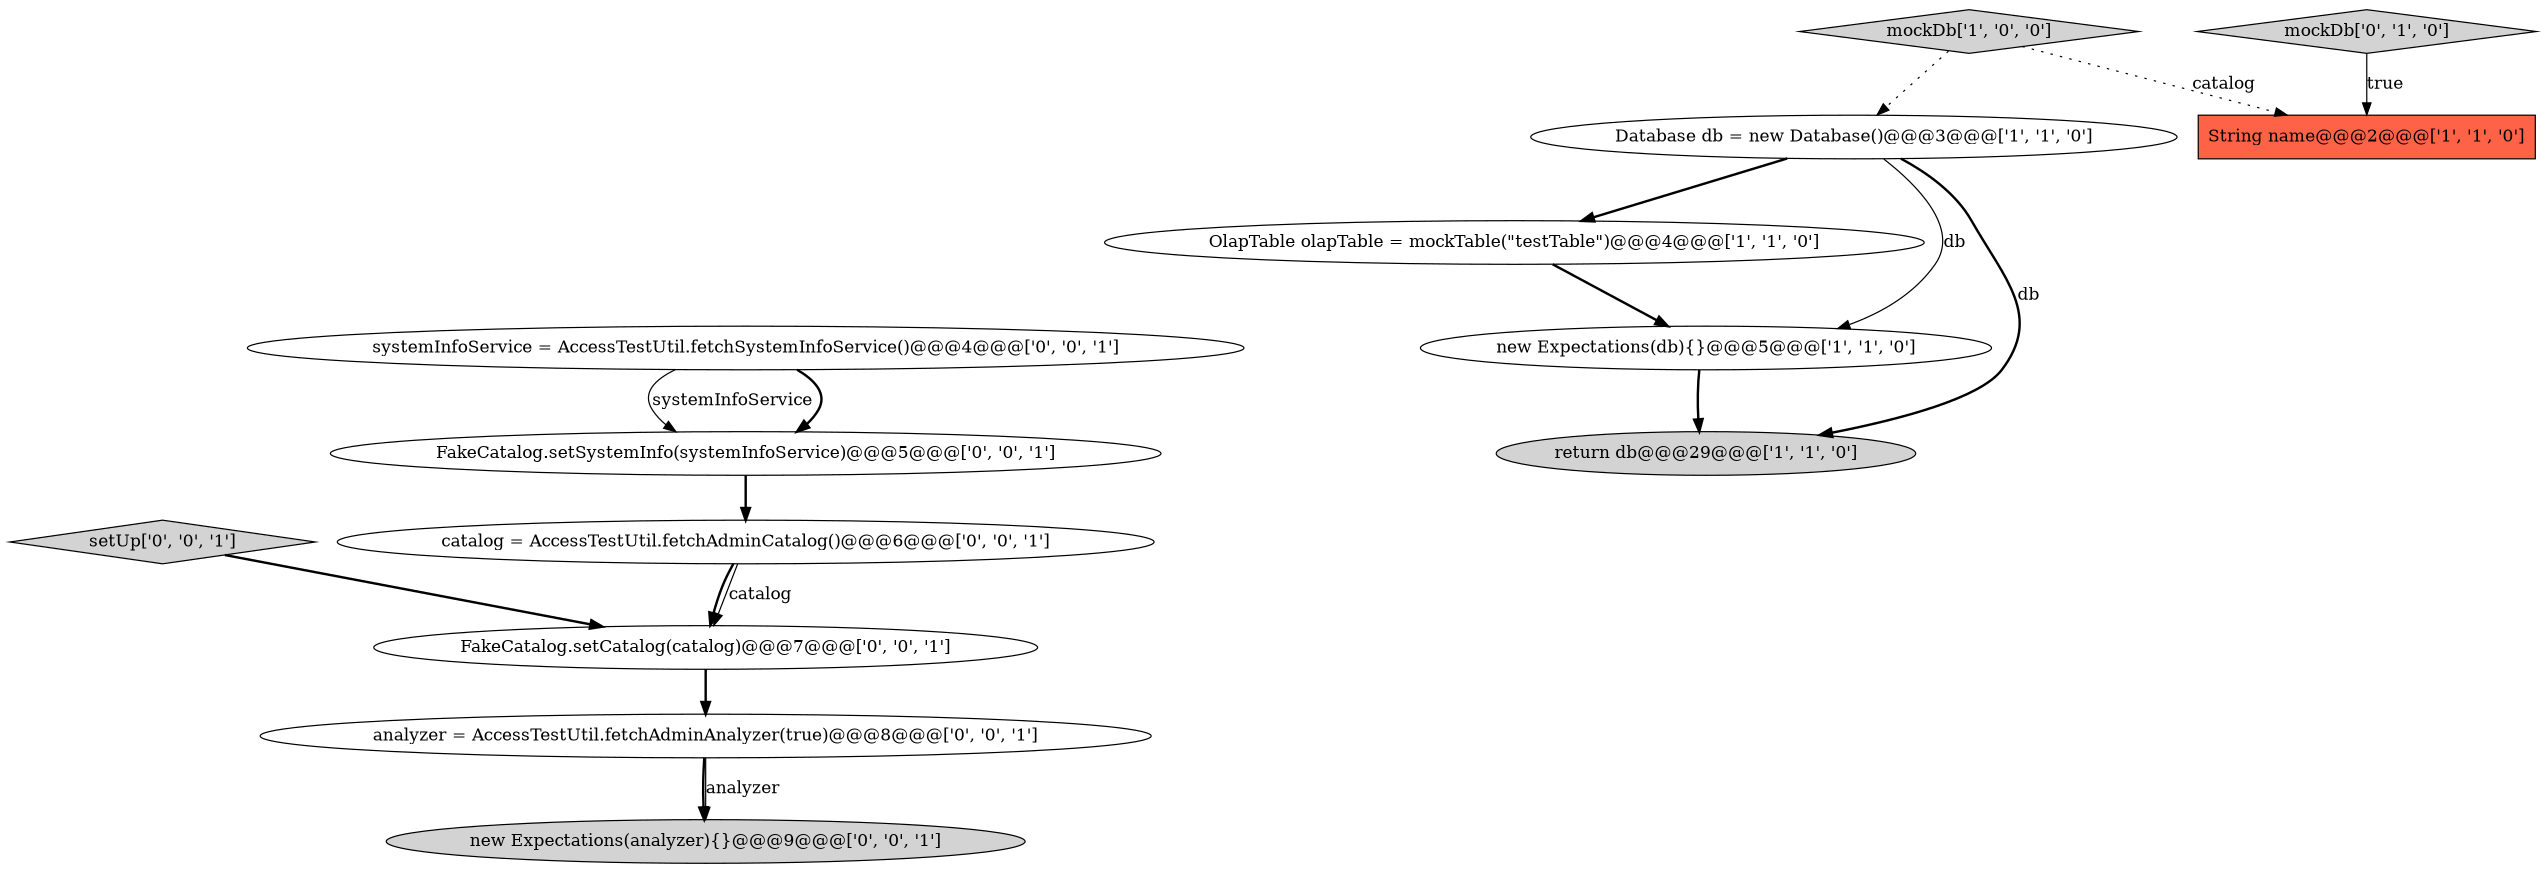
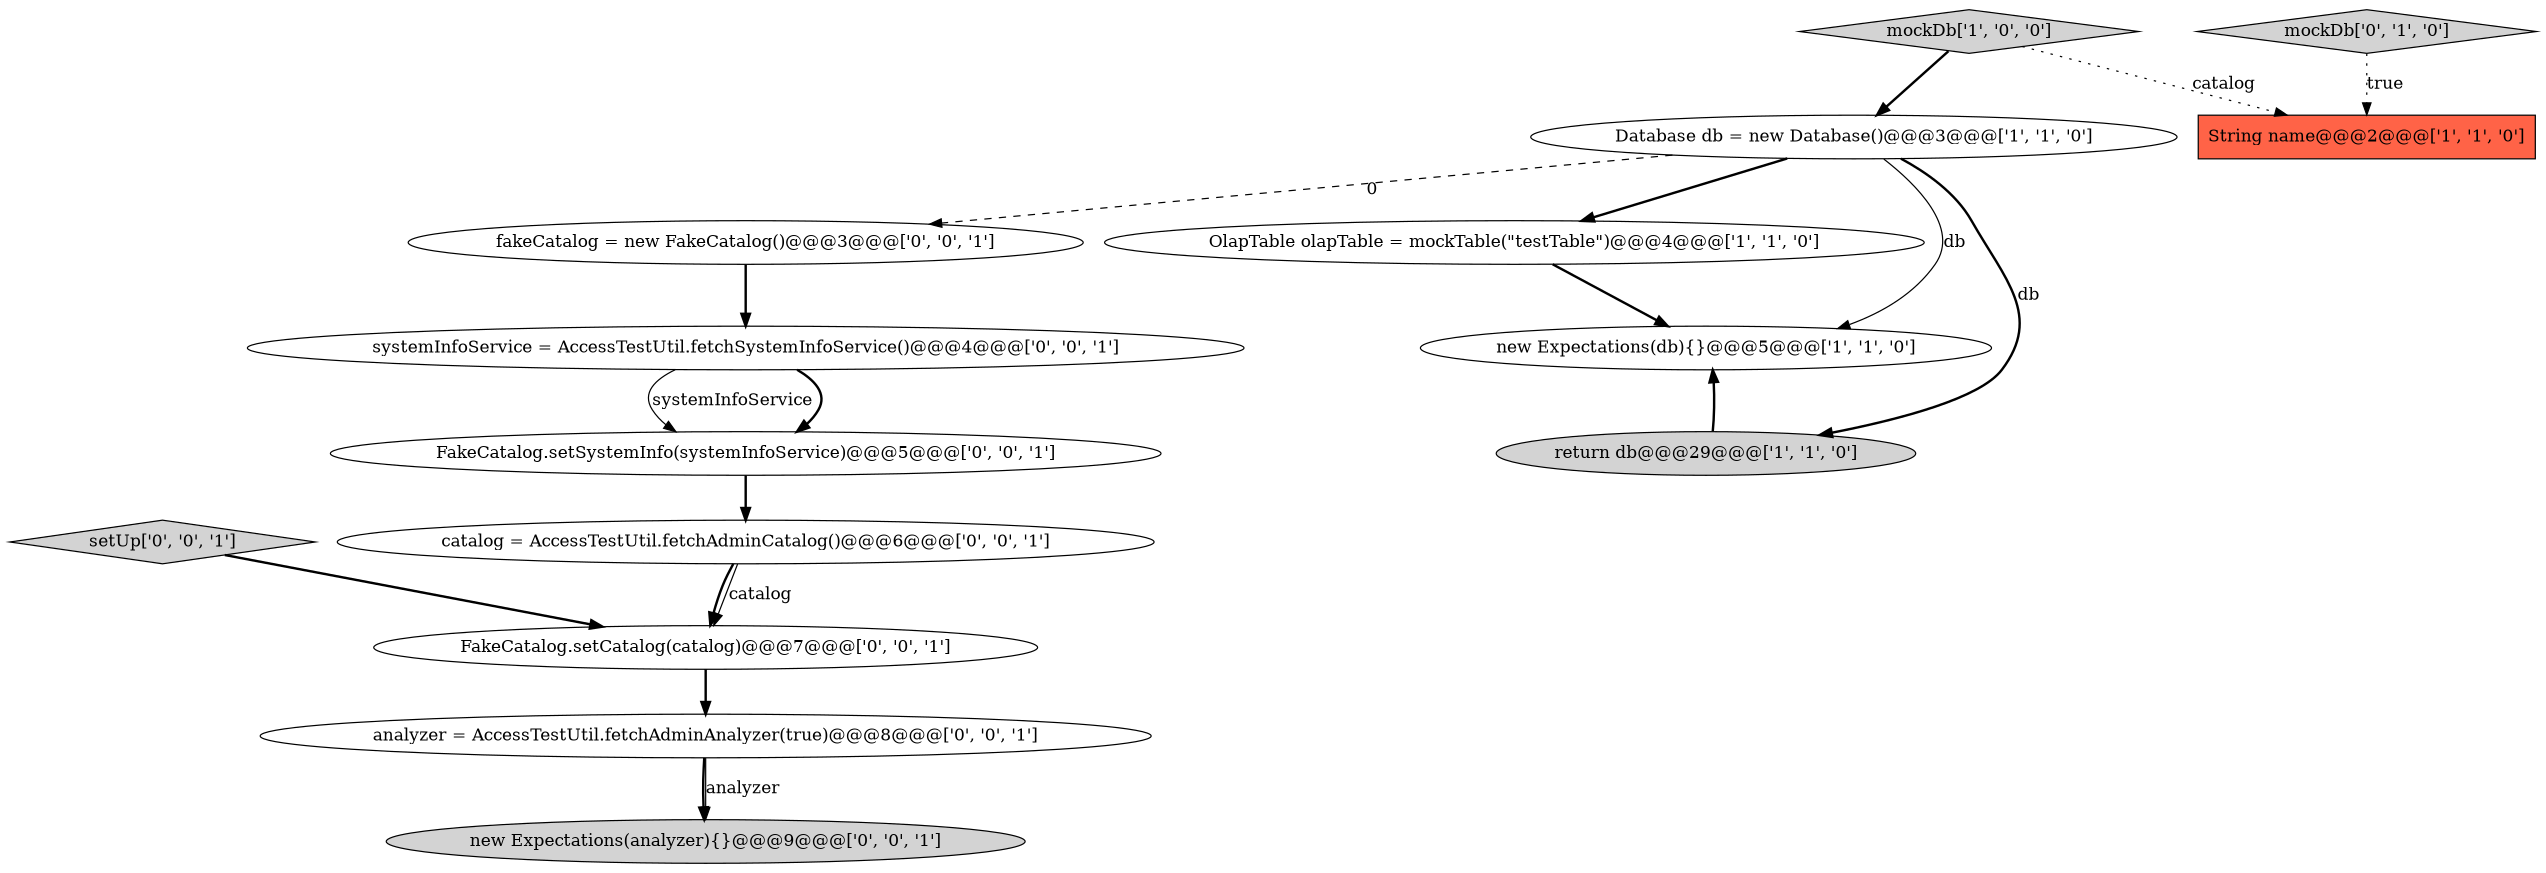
edge "mockDb['0', '1', '0']" -> "String name@@@2@@@['1', '1', '0']": style solid -> dotted
edge "mockDb['1', '0', '0']" -> "Database db = new Database()@@@3@@@['1', '1', '0']": style dotted -> bold
node "fakeCatalog = new FakeCatalog()@@@3@@@['0', '0', '1']": added
edge "new Expectations(db){}@@@5@@@['1', '1', '0']" -> "return db@@@29@@@['1', '1', '0']": reversed
